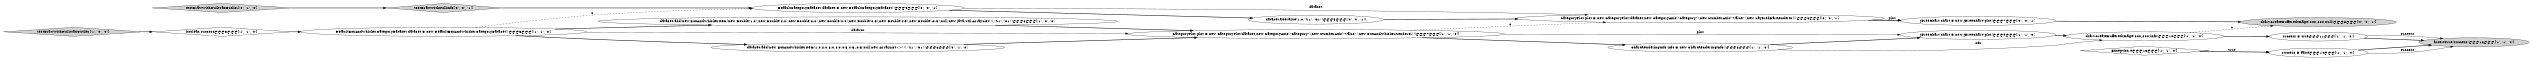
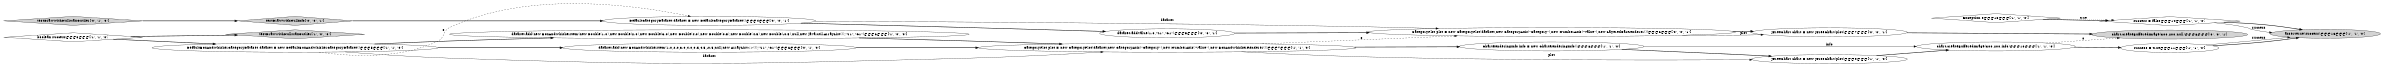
edge "testDrawWithNullMaxOutlier['1', '0', '0']" -> "boolean success@@@3@@@['1', '1', '0']": reversed
node "success = false@@@14@@@['1', '1', '0']": shape ellipse -> diamond
